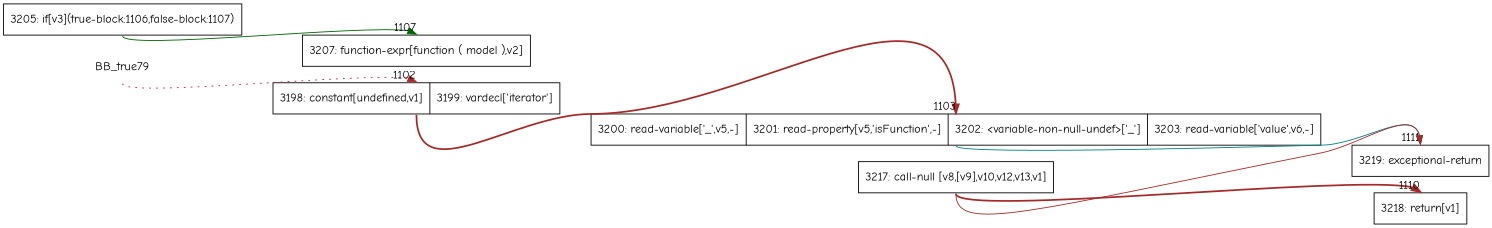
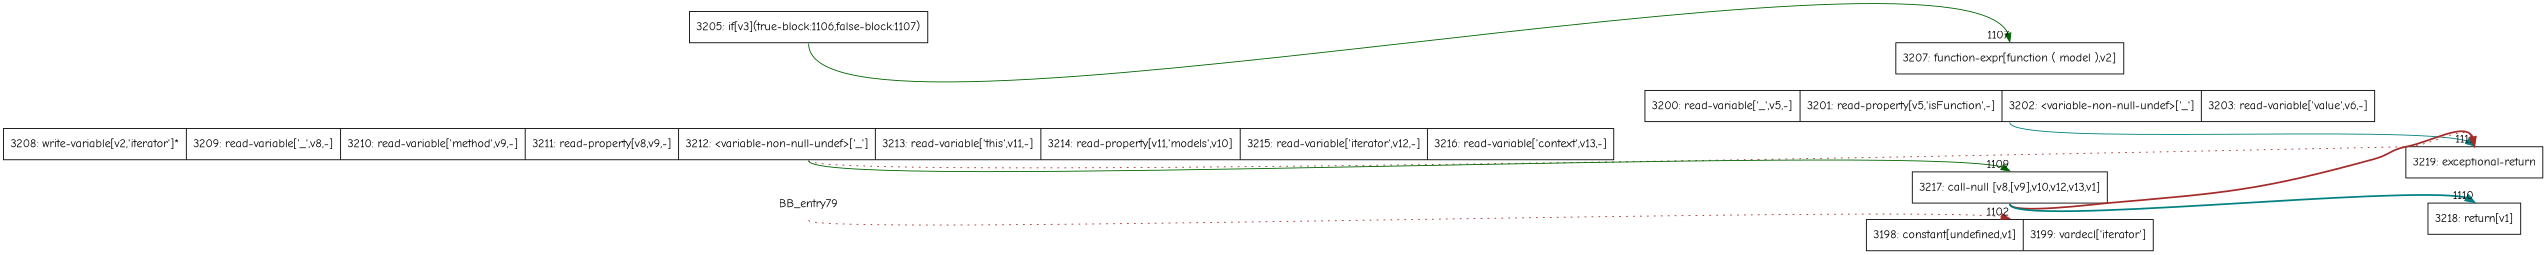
node "BB_true79": label "BB_true79" -> "BB_entry79"
edge "3198: constant[undefined,v1]" -> "3200: read-variable['_',v5,-]": removed
node "3208: write-variable[v2,'iterator']*": added
edge "3217: call-null [v8,[v9],v10,v12,v13,v1]" -> "3219: exceptional-return": style solid -> bold
edge "3217: call-null [v8,[v9],v10,v12,v13,v1]" -> "3218: return[v1]": color brown -> teal
